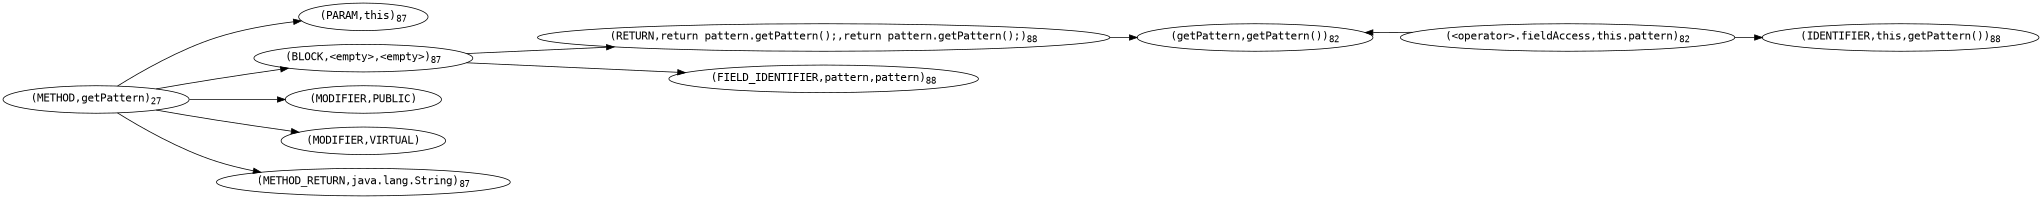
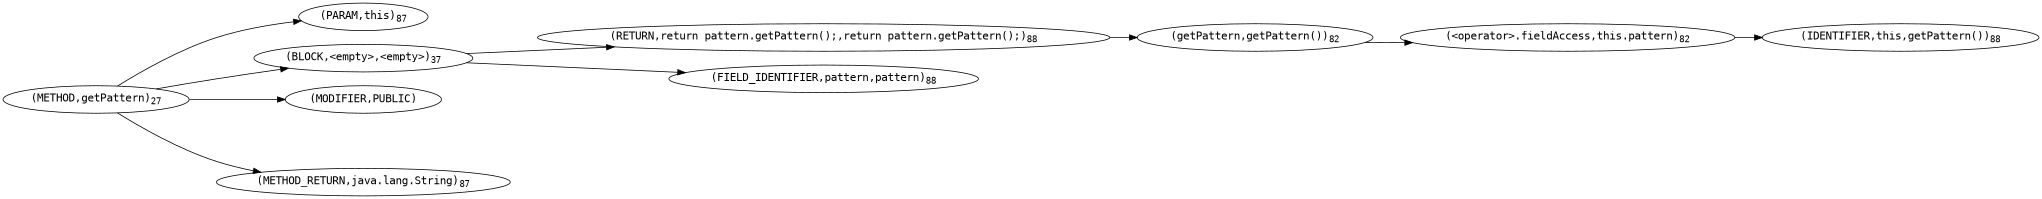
edge "(<operator>.fieldAccess,this.pattern)" -> "(getPattern,getPattern())": reversed
node "(BLOCK,<empty>,<empty>)": text "87" -> "37"
node "(MODIFIER,VIRTUAL)": removed
